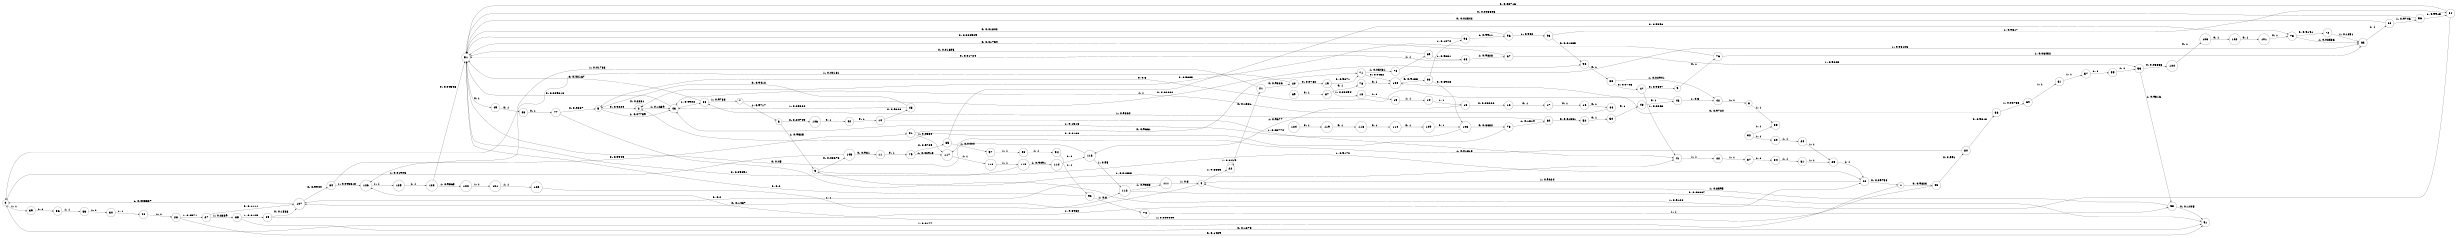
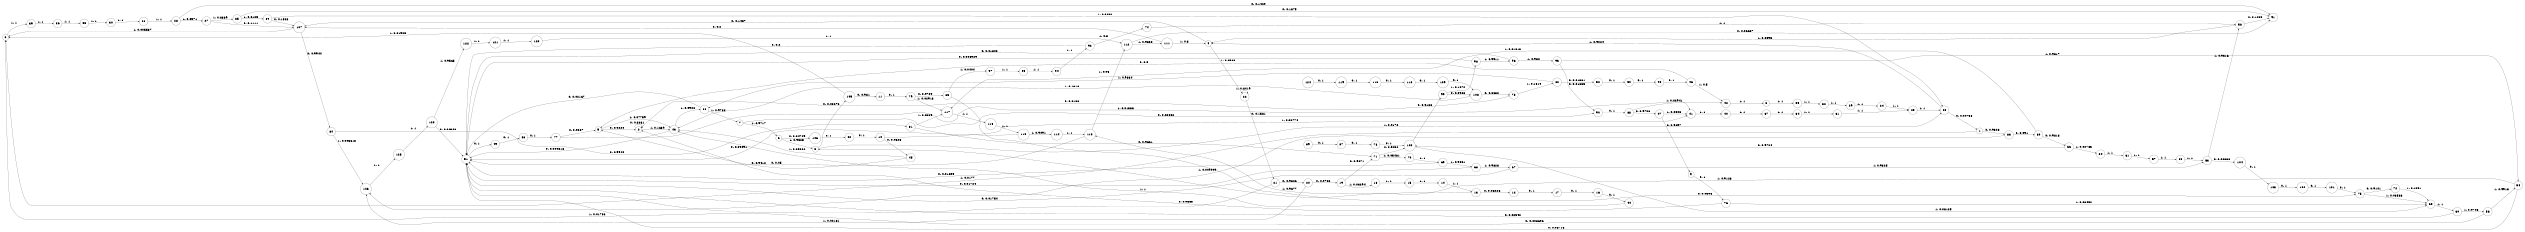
edge "32" -> "35": reversed
